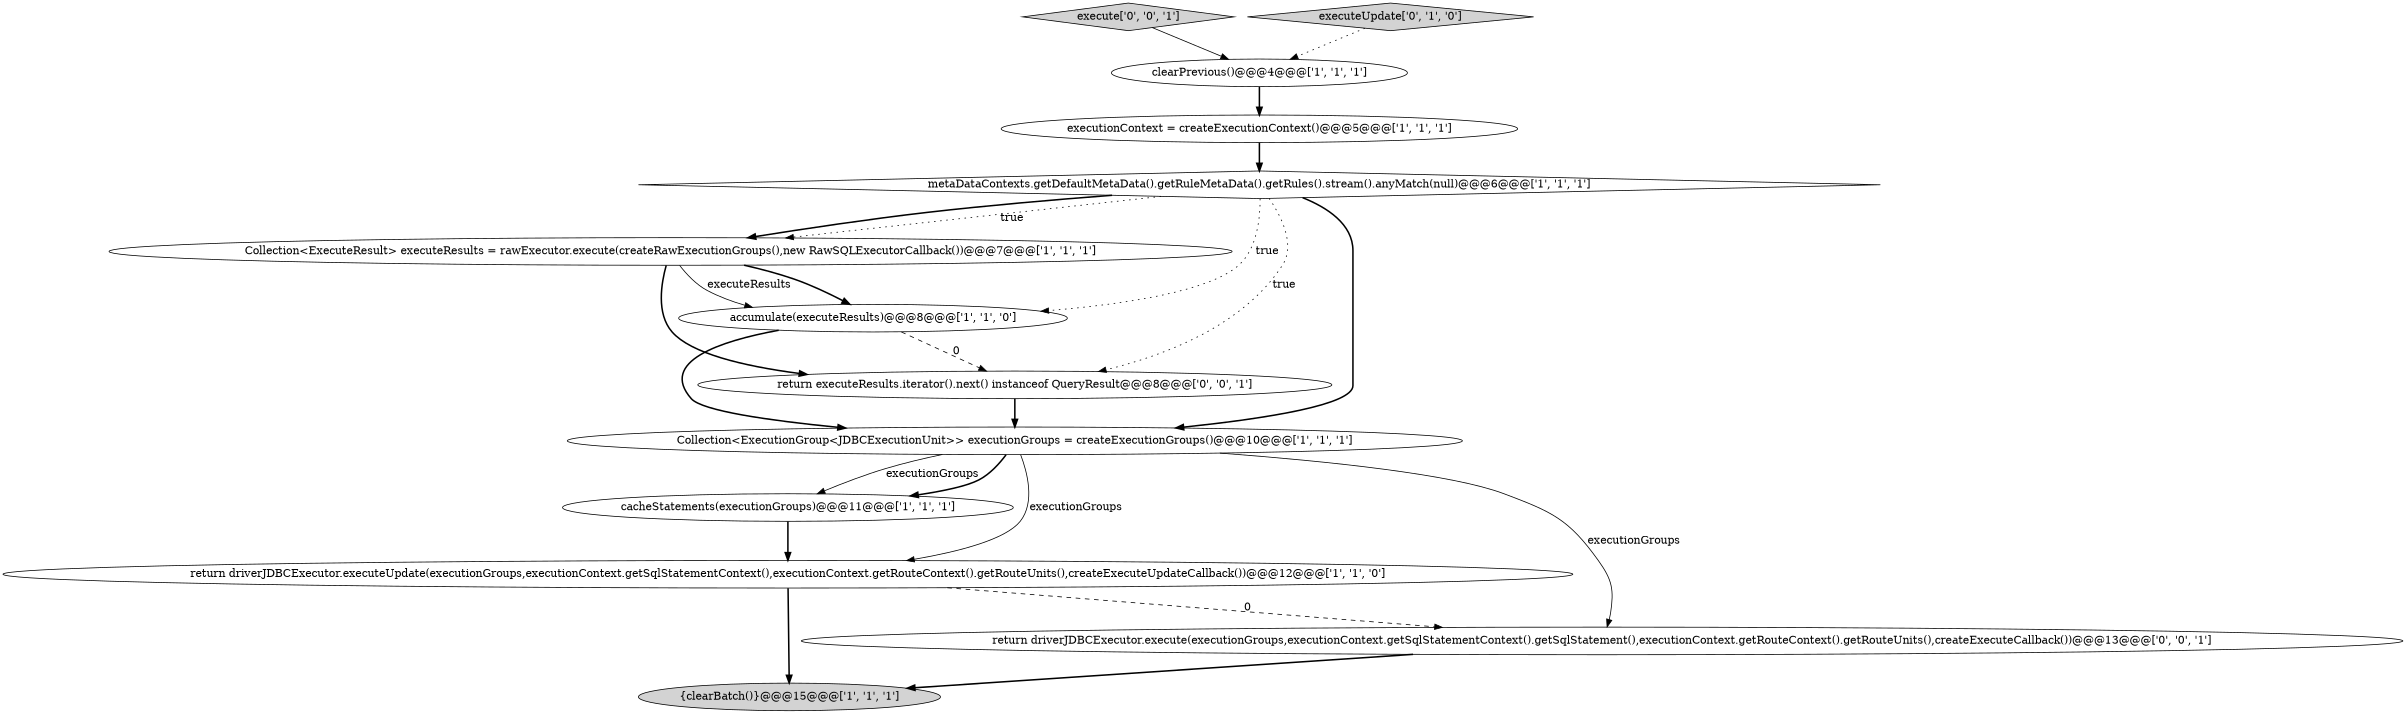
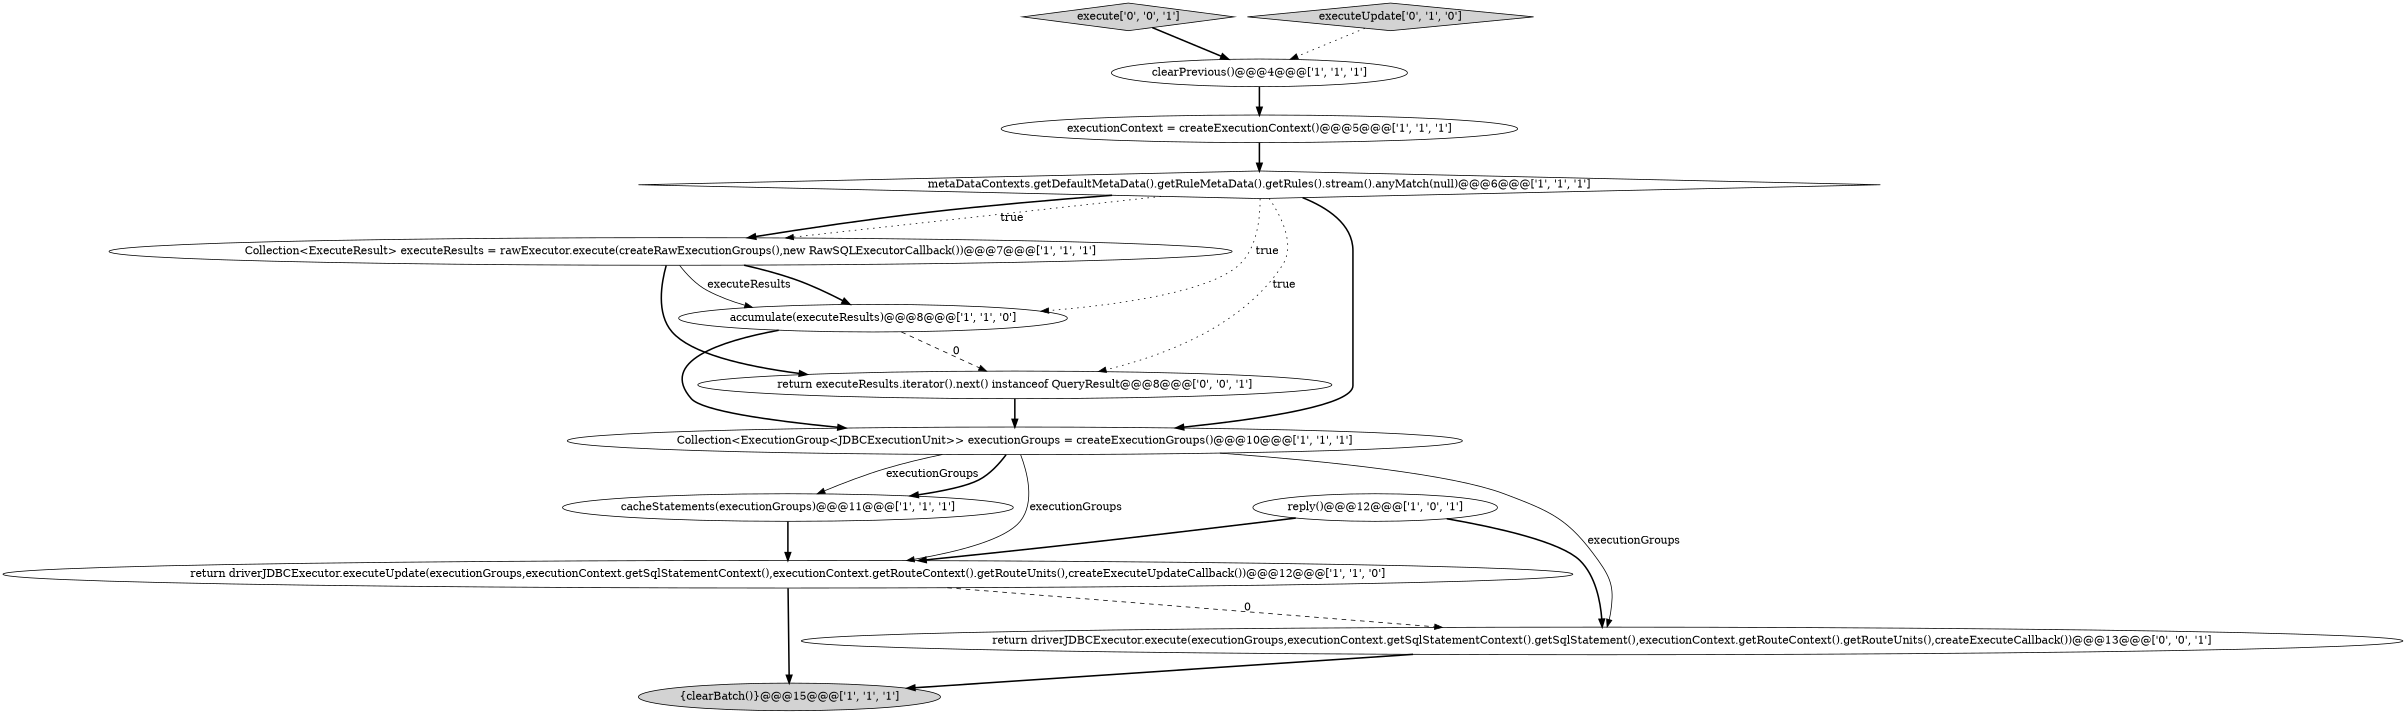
edge "execute['0', '0', '1']" -> "clearPrevious()@@@4@@@['1', '1', '1']": style solid -> bold
node "reply()@@@12@@@['1', '0', '1']": added
